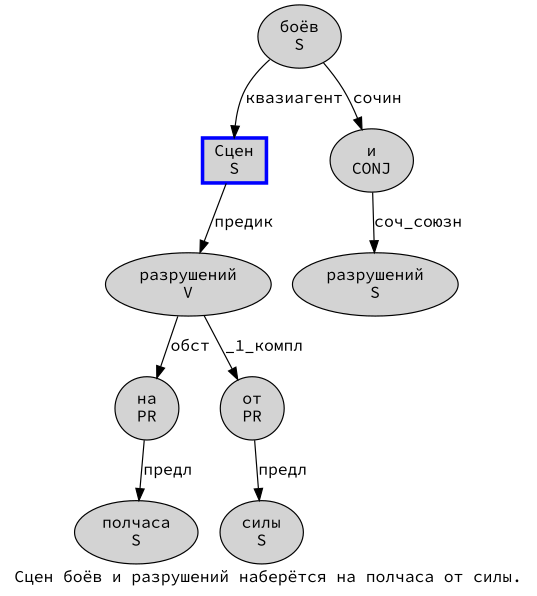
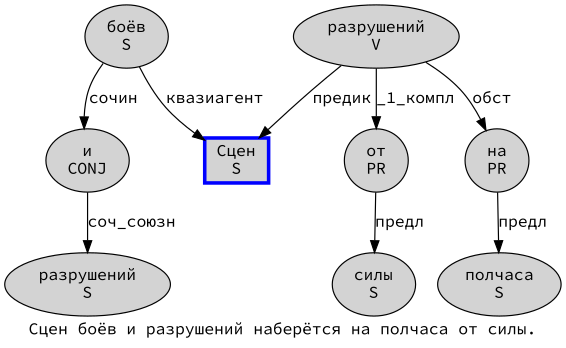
edge "Сцен S" -> "разрушений V": reversed
